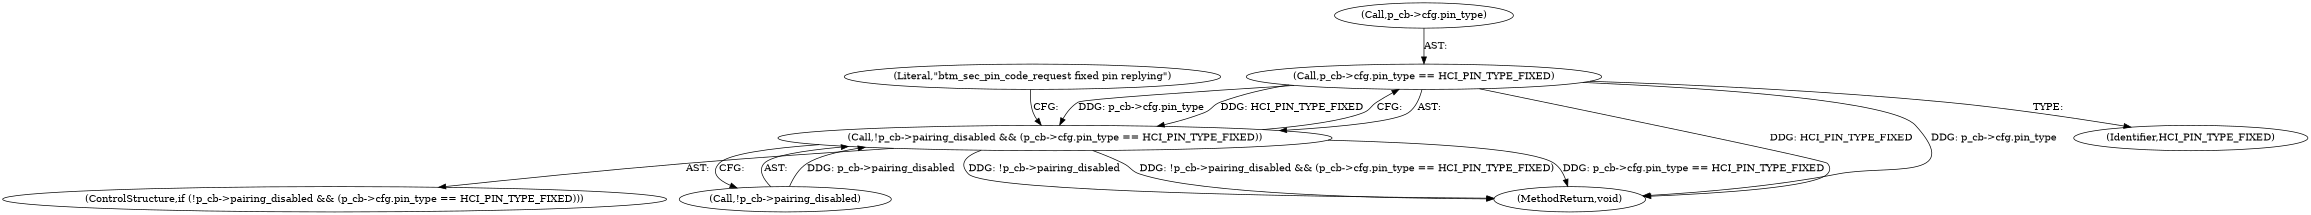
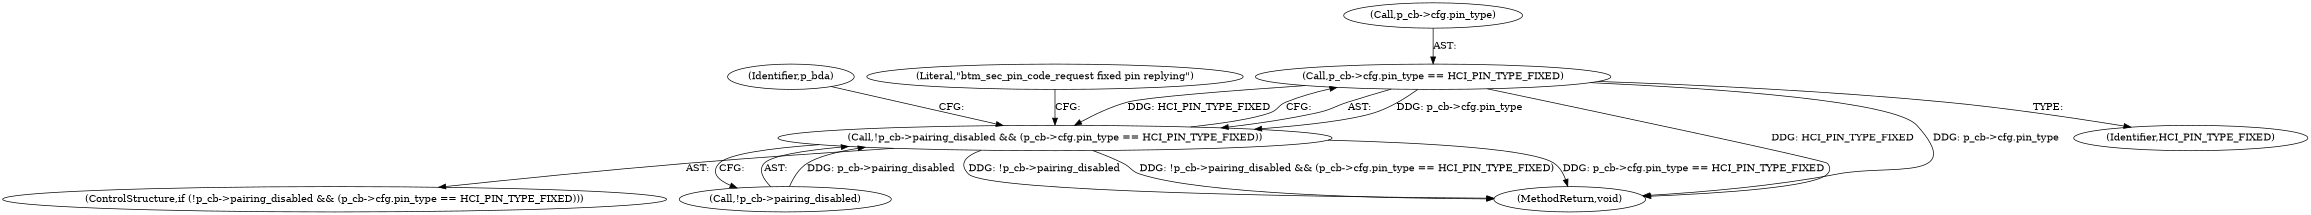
node "(Identifier,p_bda)": added
